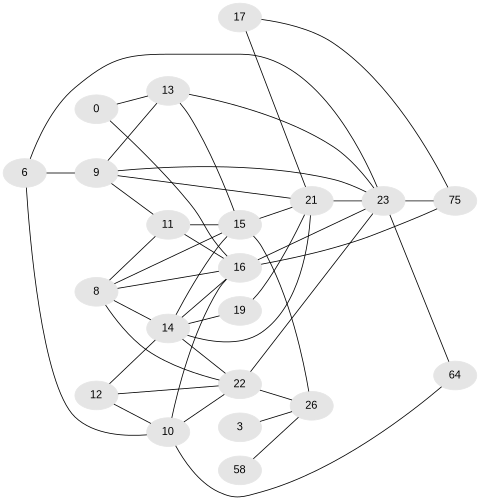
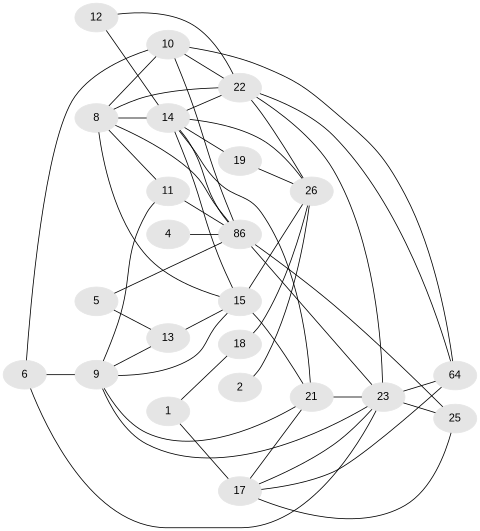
node "0": label "0" -> "5"
edge "13" -- "23": now "17" -- "23"
edge "14" -- "26": added
node "75": label "75" -> "25"
edge "22" -- "64": added
edge "11" -- "15": now "9" -- "15"
node "4": added
edge "21" -- "19": now "26" -- "19"
node "16": label "16" -> "86"
node "1": added
edge "12" -- "10": now "8" -- "10"
node "3": label "3" -> "2"
edge "64" -- "17": added
node "58": label "58" -> "18"
